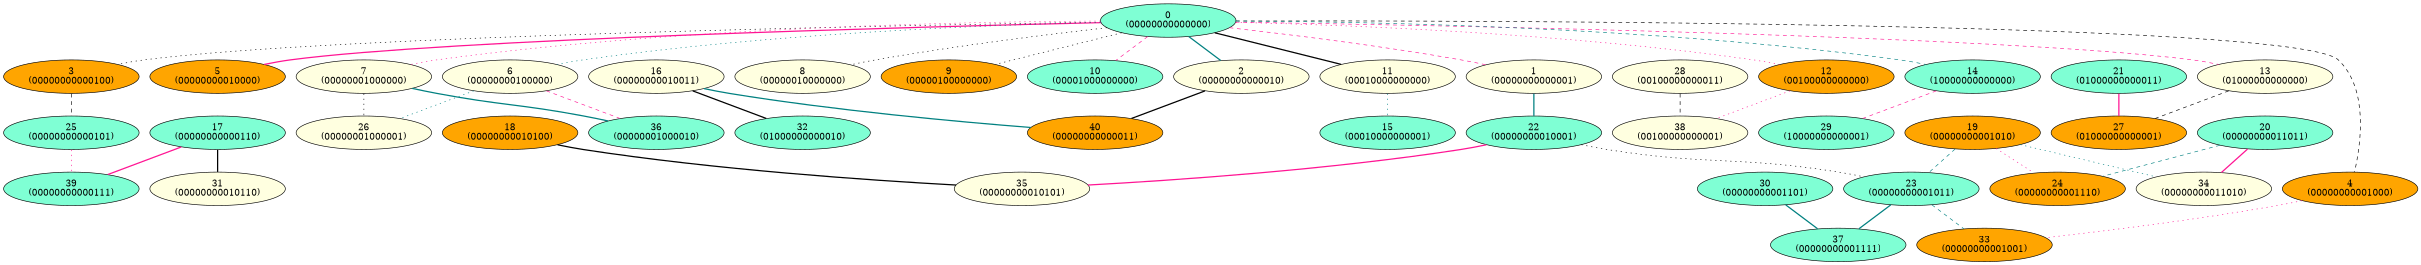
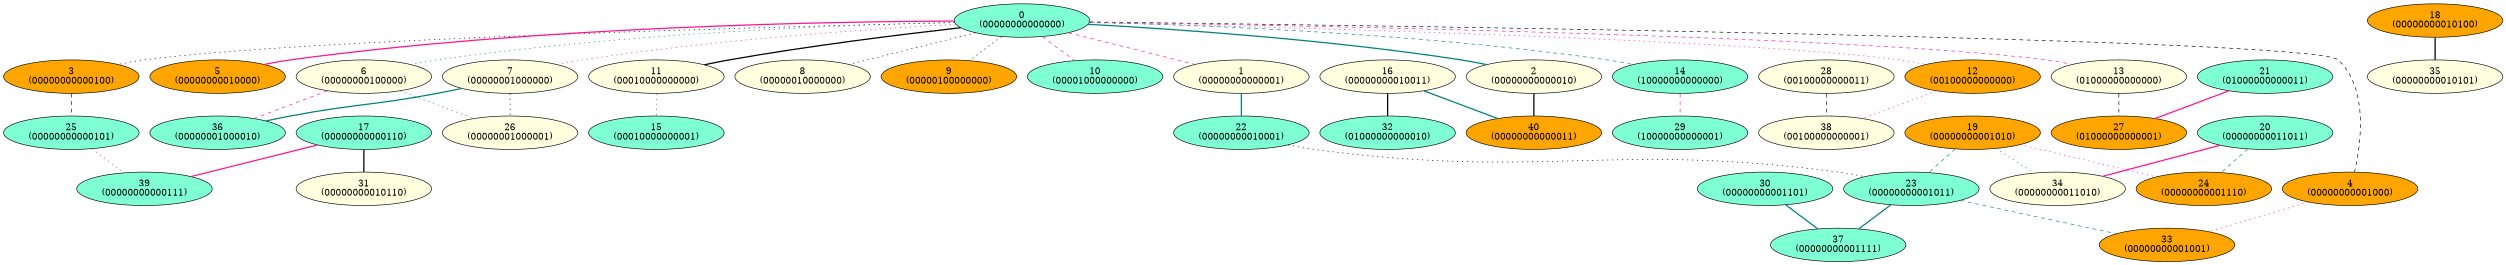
edge "22 (00000000010001)" -- "35 (00000000010101)": removed
